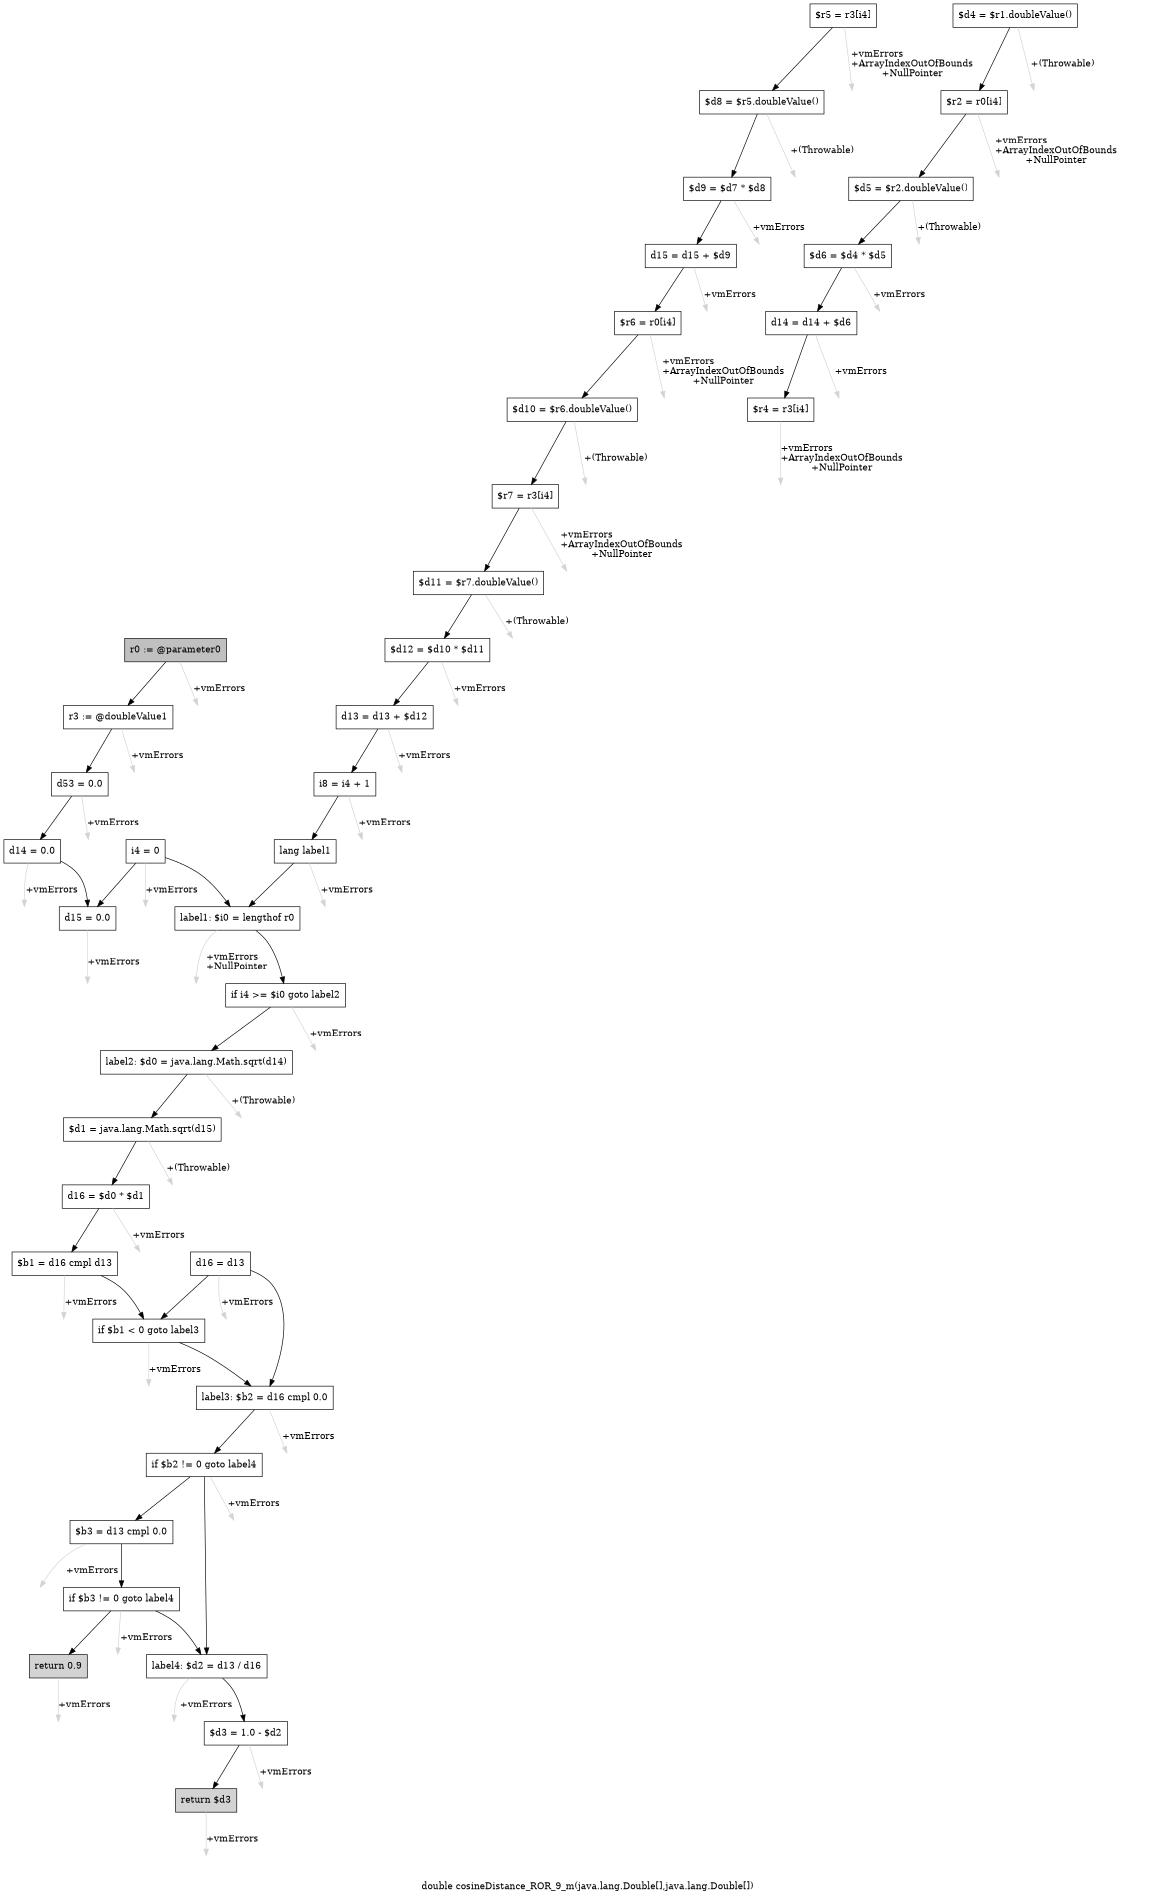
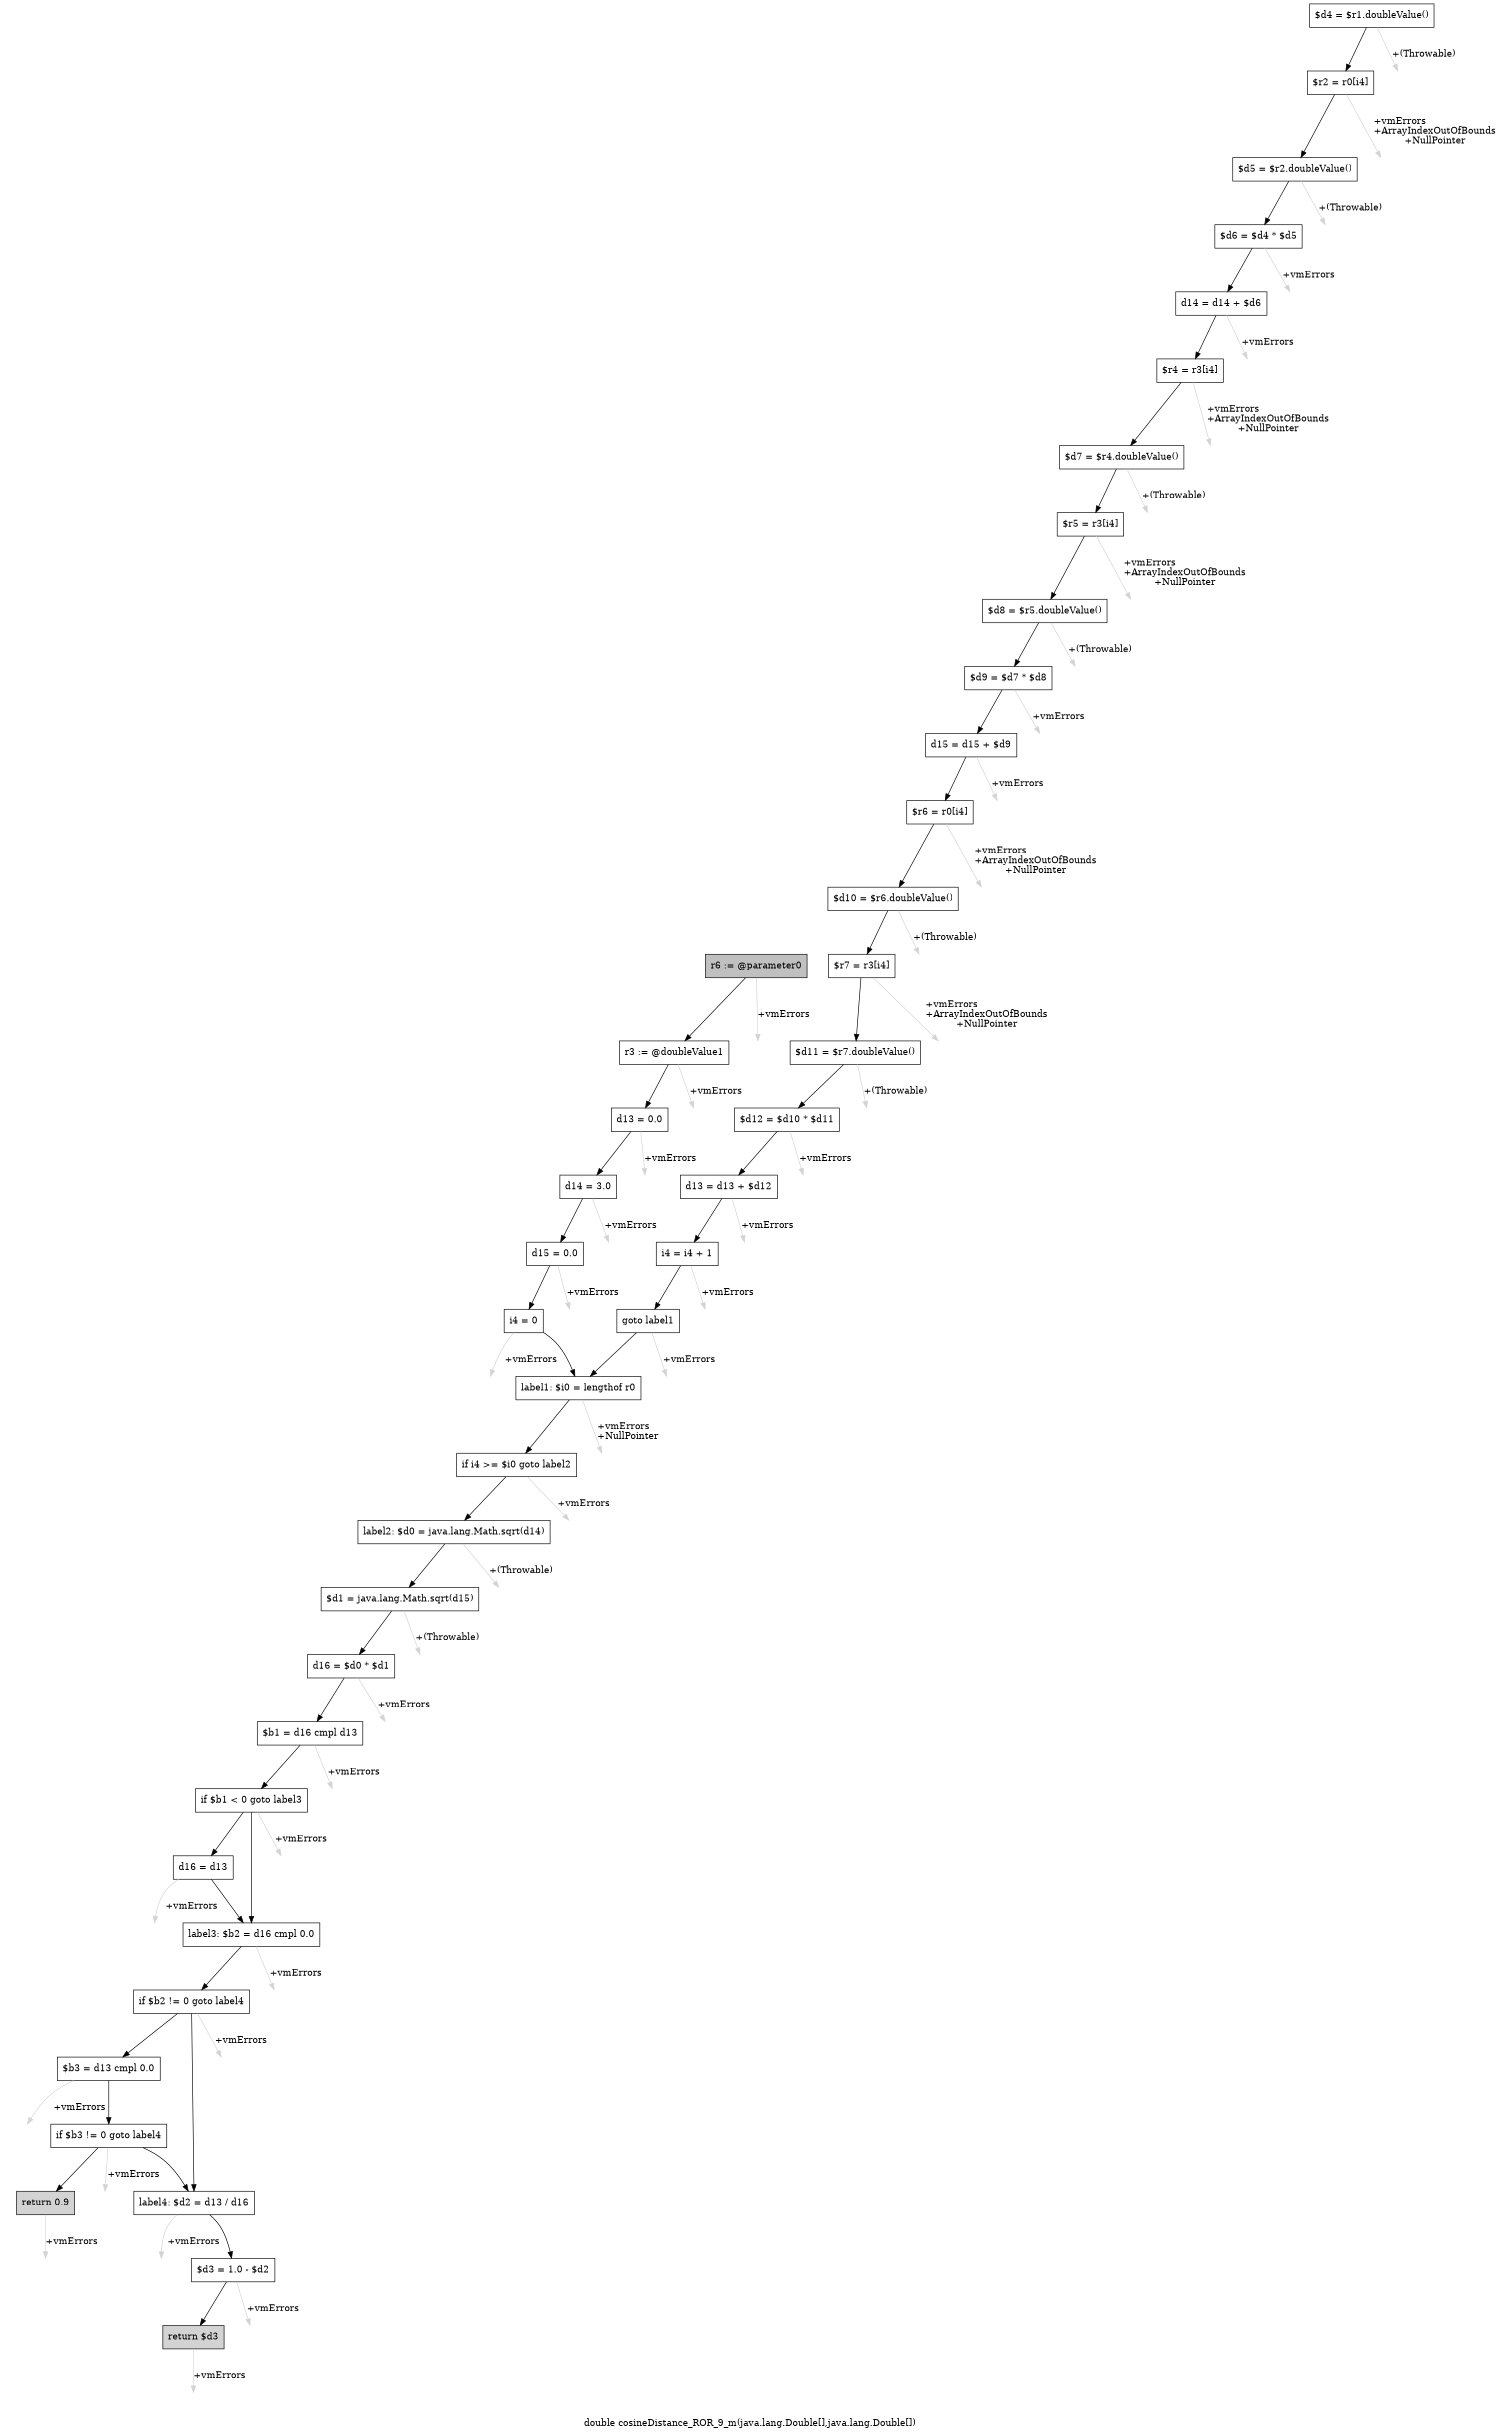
node "$d7 = $r4.doubleValue()": added
node "r0 := @parameter0": label "r0 := @parameter0" -> "r6 := @parameter0"
node "d53 = 0.0": label "d53 = 0.0" -> "d13 = 0.0"
node "i8 = i4 + 1": label "i8 = i4 + 1" -> "i4 = i4 + 1"
node "d14 = 0.0": label "d14 = 0.0" -> "d14 = 3.0"
node "lang label1": label "lang label1" -> "goto label1"
edge "i4 = 0" -> "d15 = 0.0": reversed
edge "d16 = d13" -> "if $b1 < 0 goto label3": reversed
